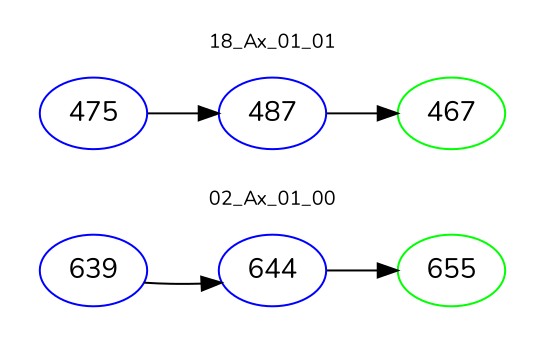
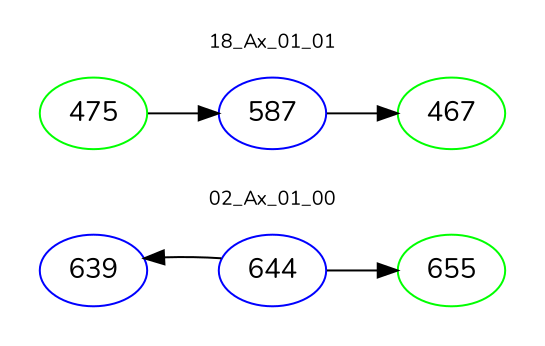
node "475": color blue -> green
node "487": label "487" -> "587"
edge "639" -> "644": reversed
